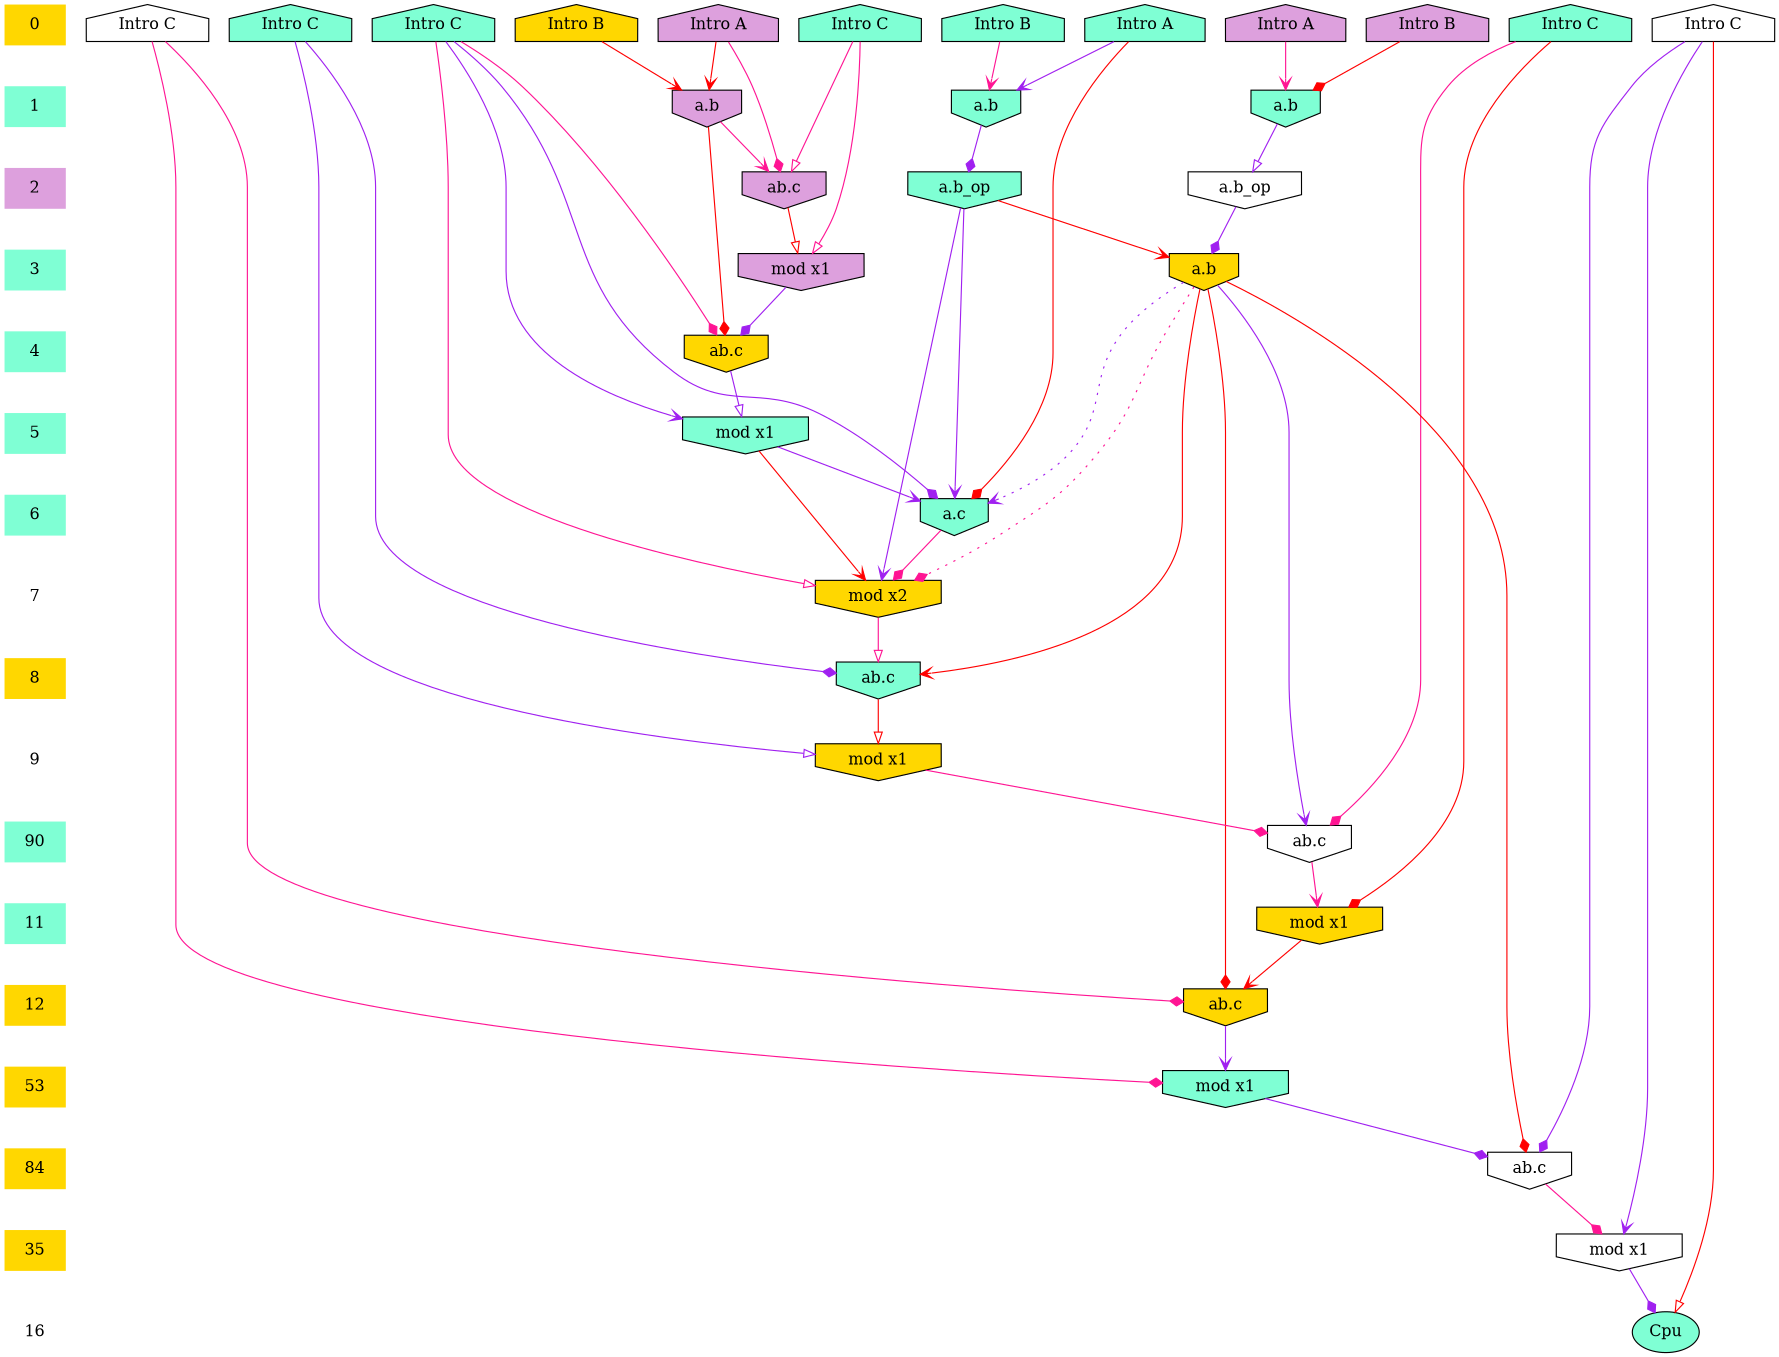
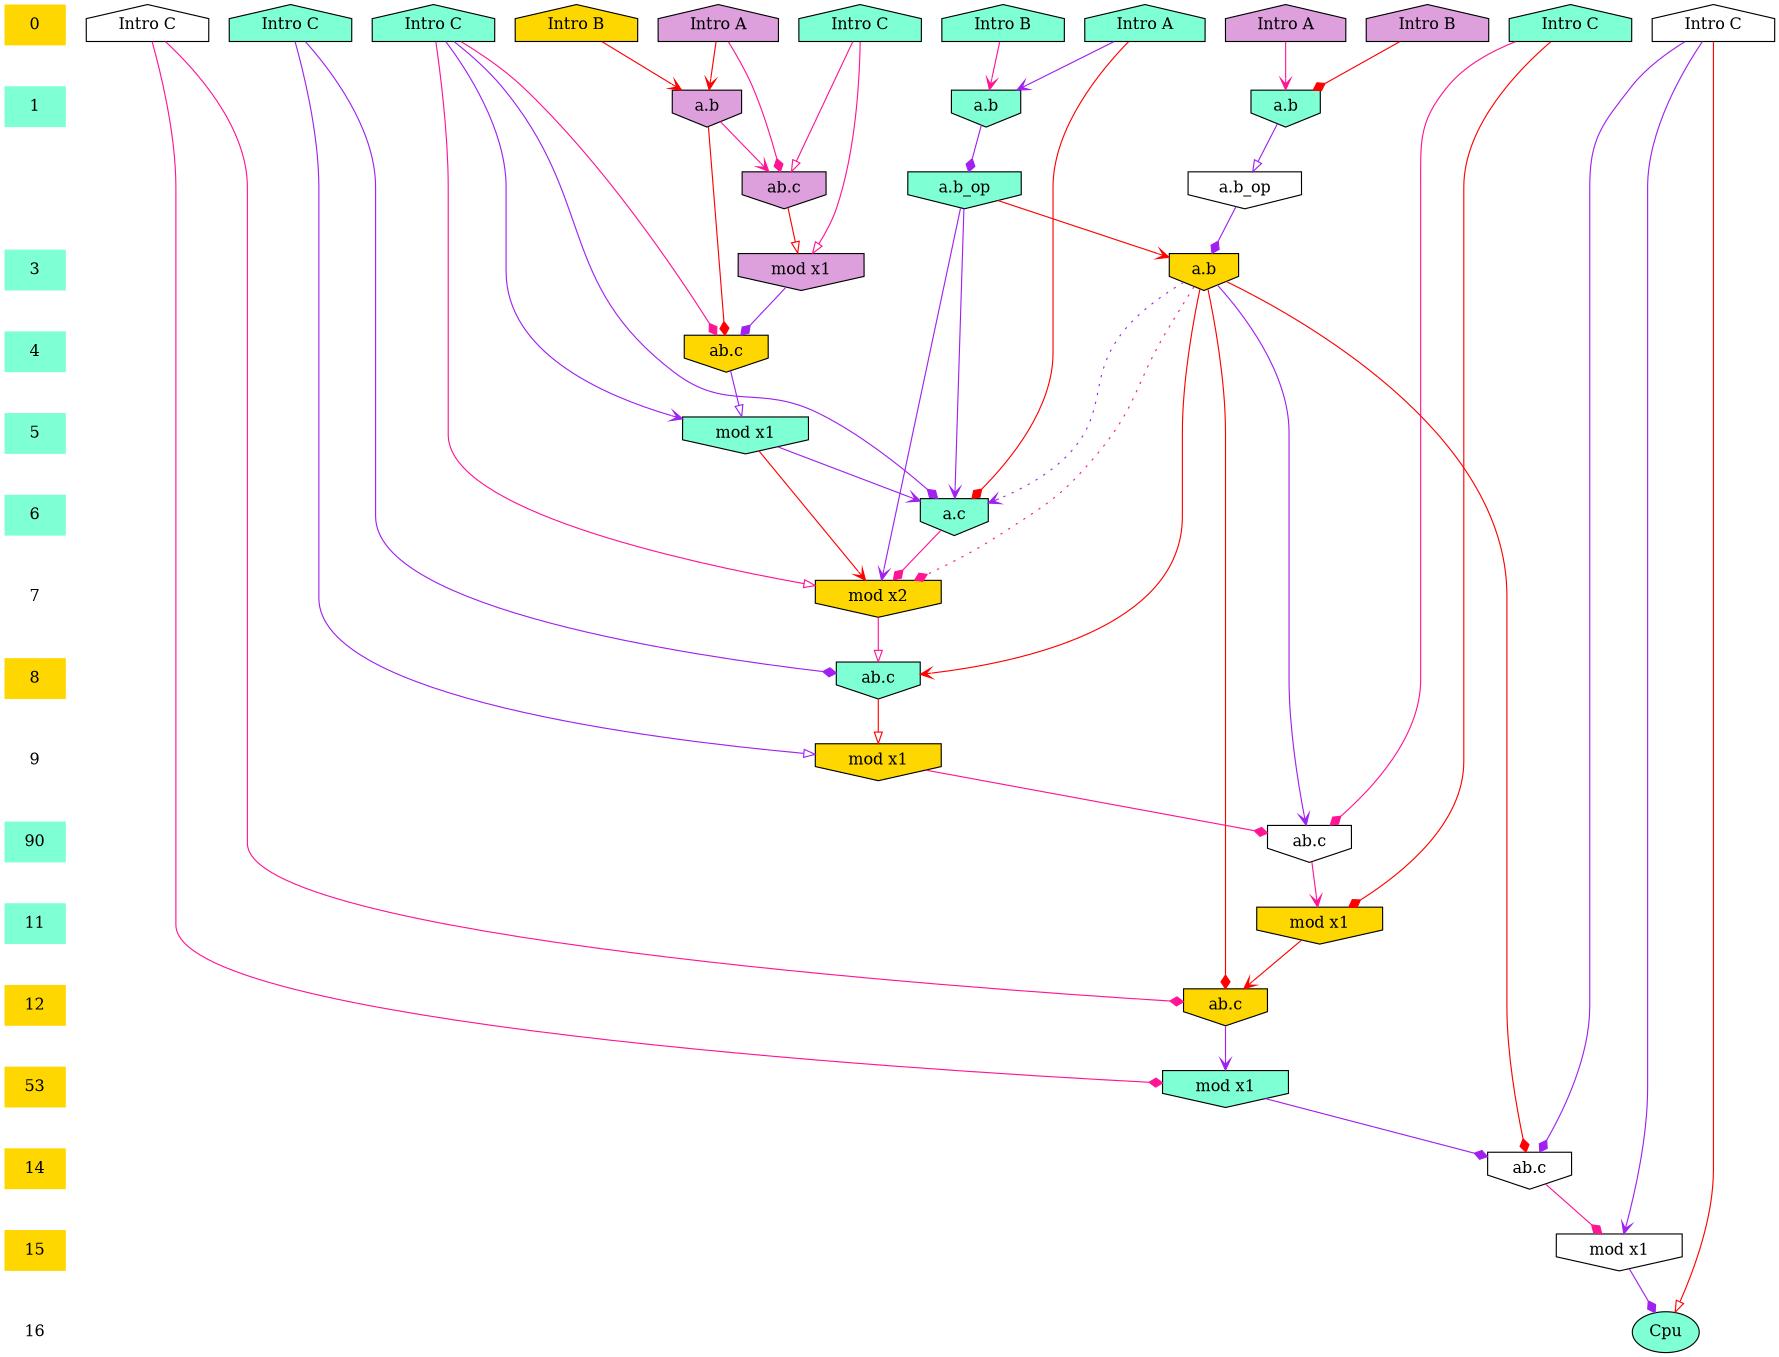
node "2": removed
node "84": label "84" -> "14"
node "35": label "35" -> "15"
